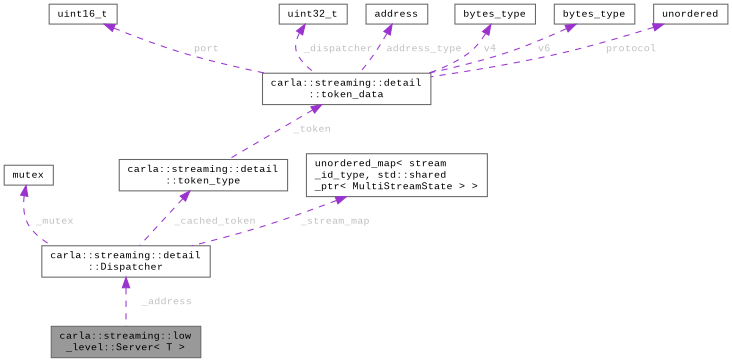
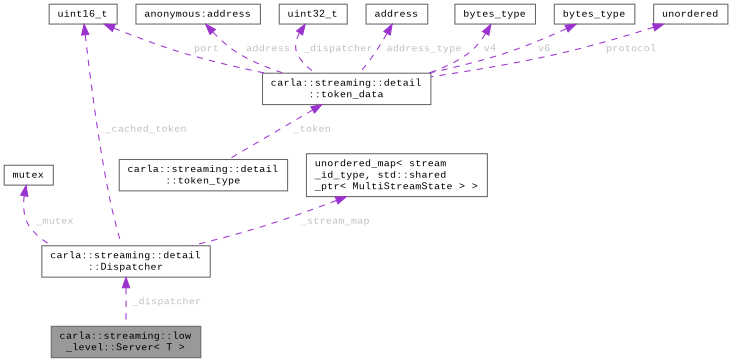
node "anonymous:address": added
edge "carla::streaming::detail ::Dispatcher" -> "carla::streaming::detail ::token_type": now "carla::streaming::detail ::Dispatcher" -> "uint16_t"
edge "carla::streaming::low _level::Server< T >" -> "carla::streaming::detail ::Dispatcher": label " _address" -> " _dispatcher"
